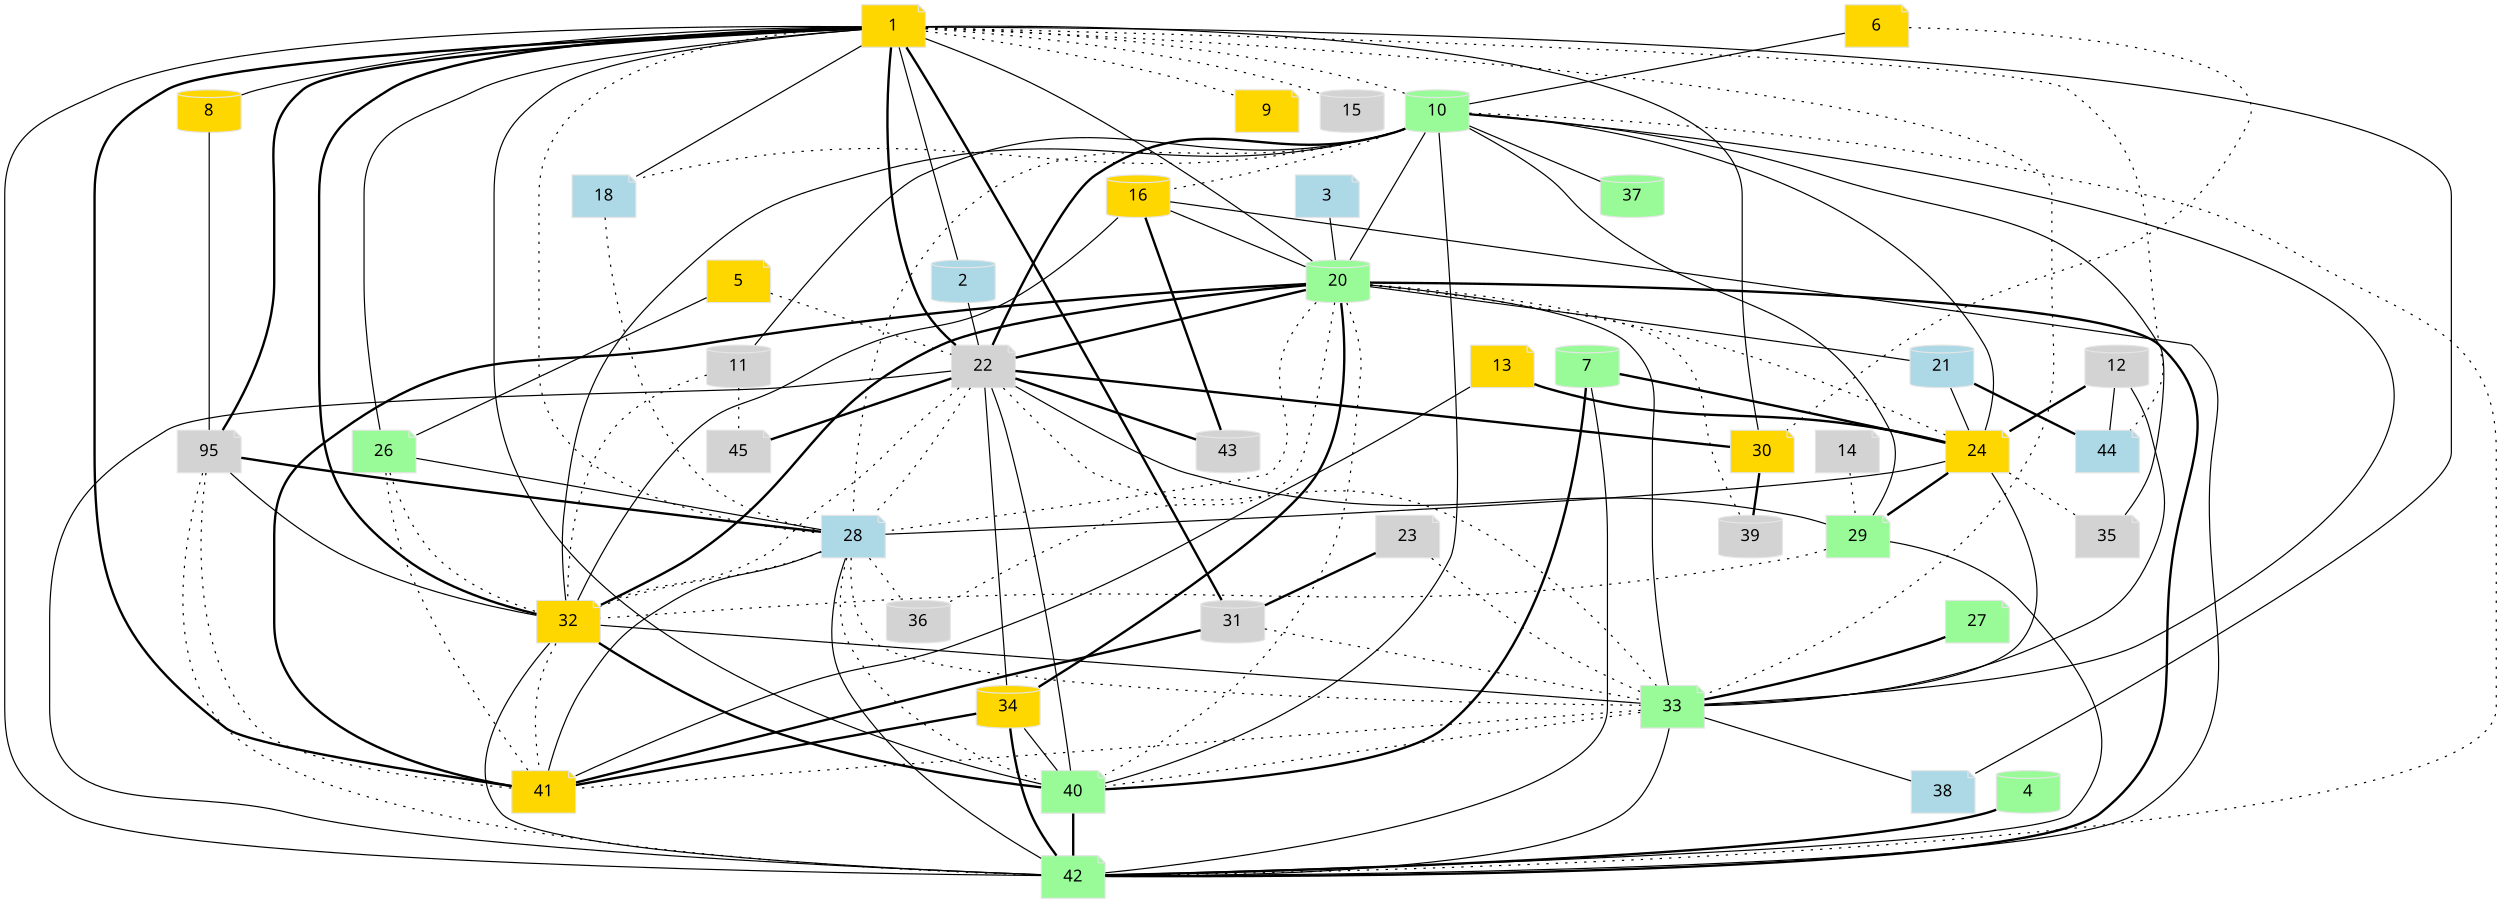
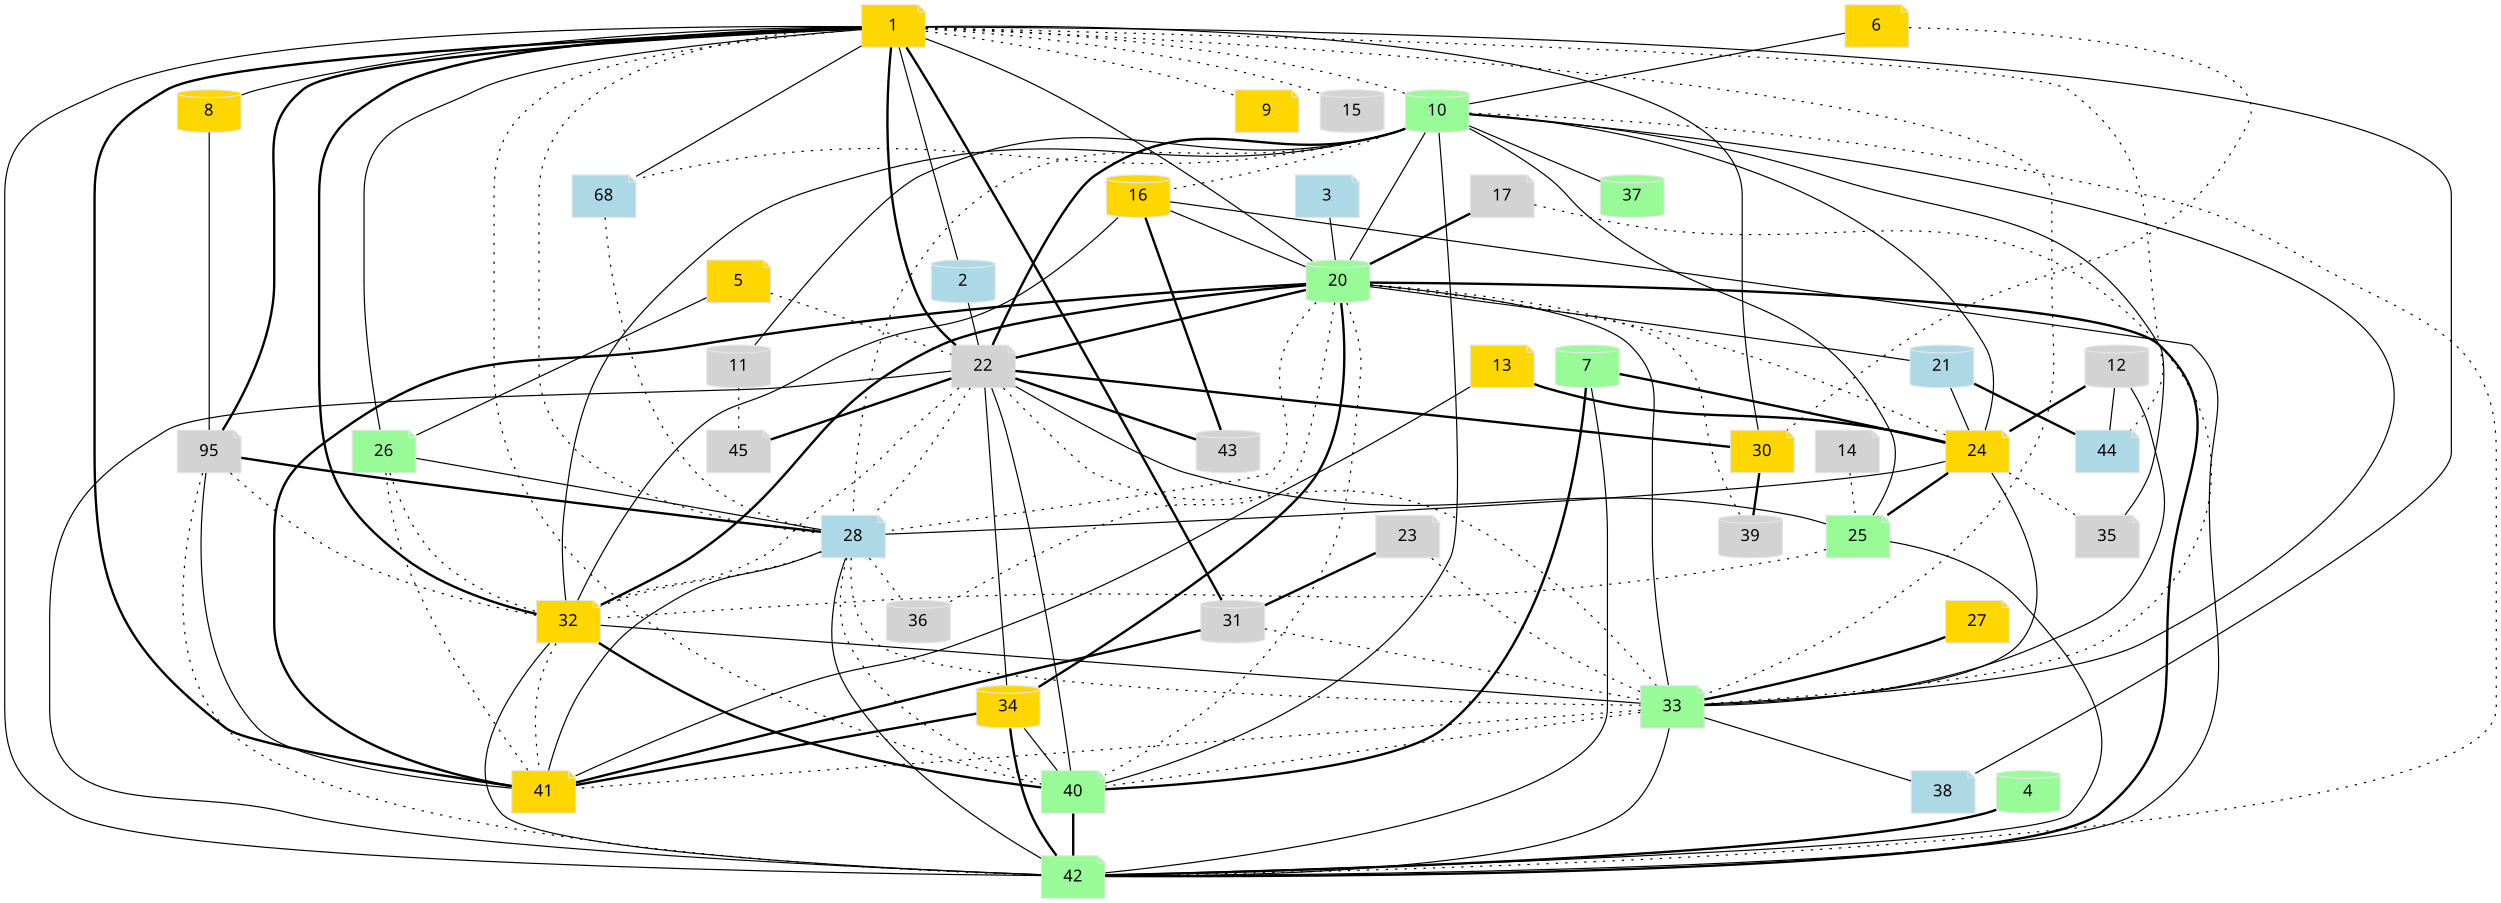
node "18": label "18" -> "68"
node "17": added
edge "1" -- "40": style solid -> dotted
edge "11" -- "32": removed
node "29": label "29" -> "25"
edge "95" -- "32": style solid -> dotted
node "27": fillcolor palegreen -> gold
edge "95" -- "41": style dotted -> solid
